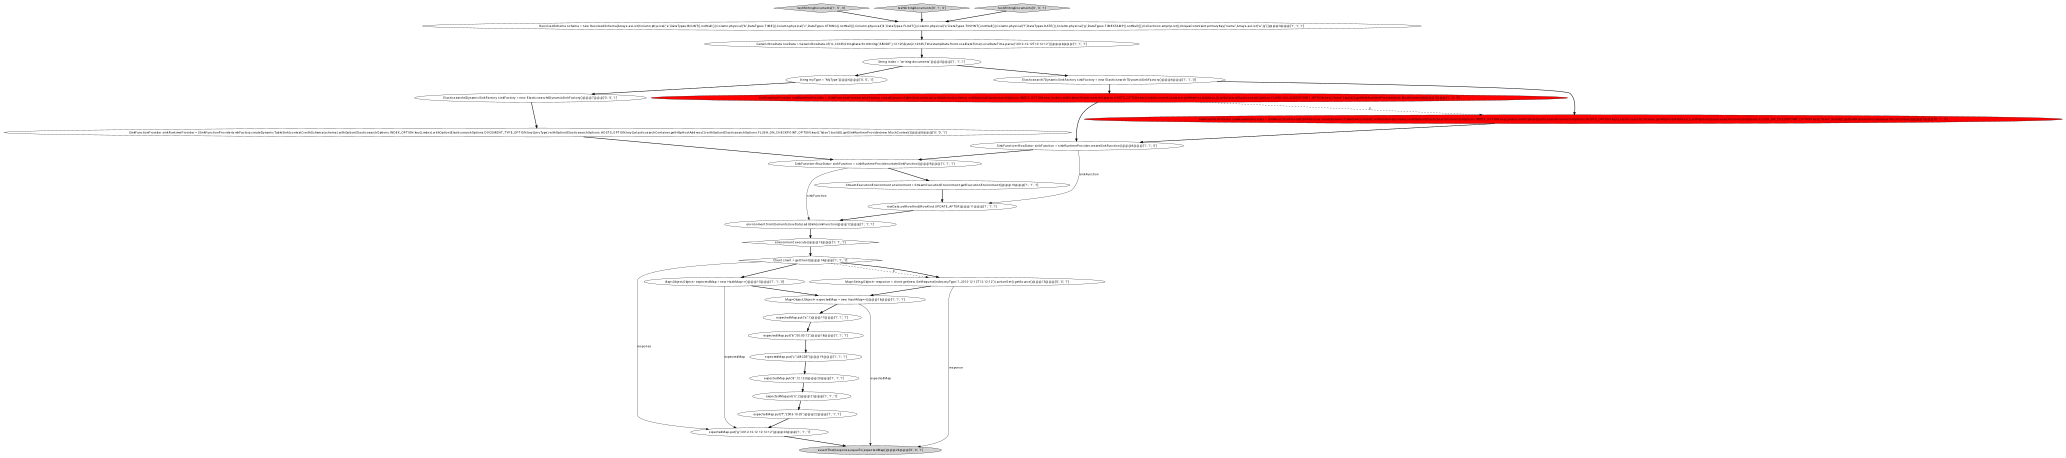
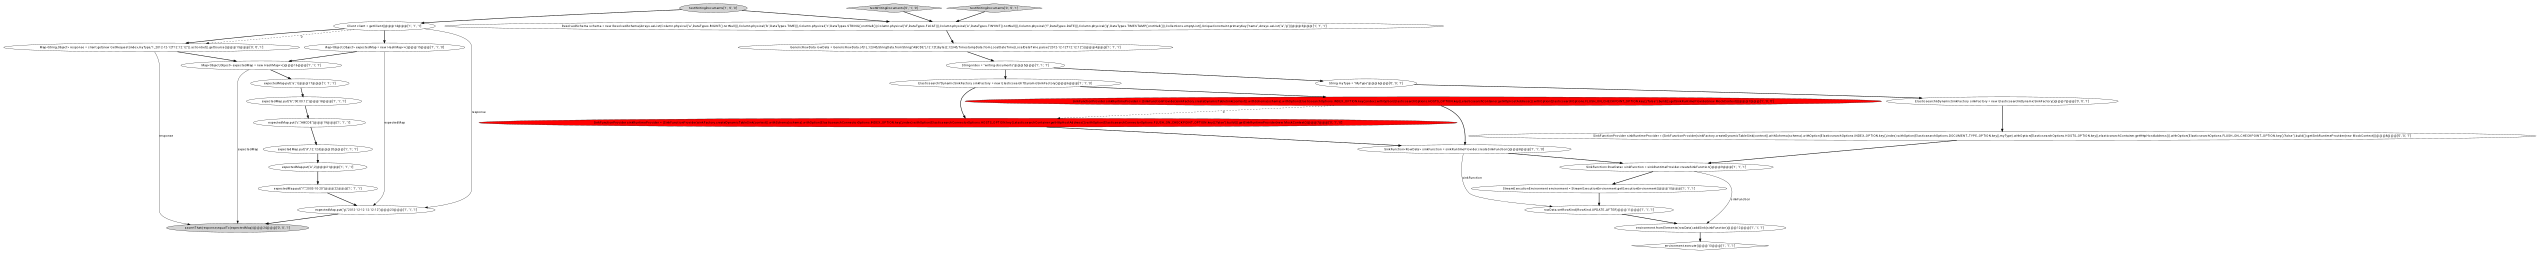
node "testWritingDocuments['1', '0', '0']": shape diamond -> ellipse
edge "environment.execute()@@@13@@@['1', '1', '1']" -> "Client client = getClient()@@@14@@@['1', '1', '1']": now "testWritingDocuments['1', '0', '0']" -> "Client client = getClient()@@@14@@@['1', '1', '1']"
node "Client client = getClient()@@@14@@@['1', '1', '1']": shape diamond -> ellipse
